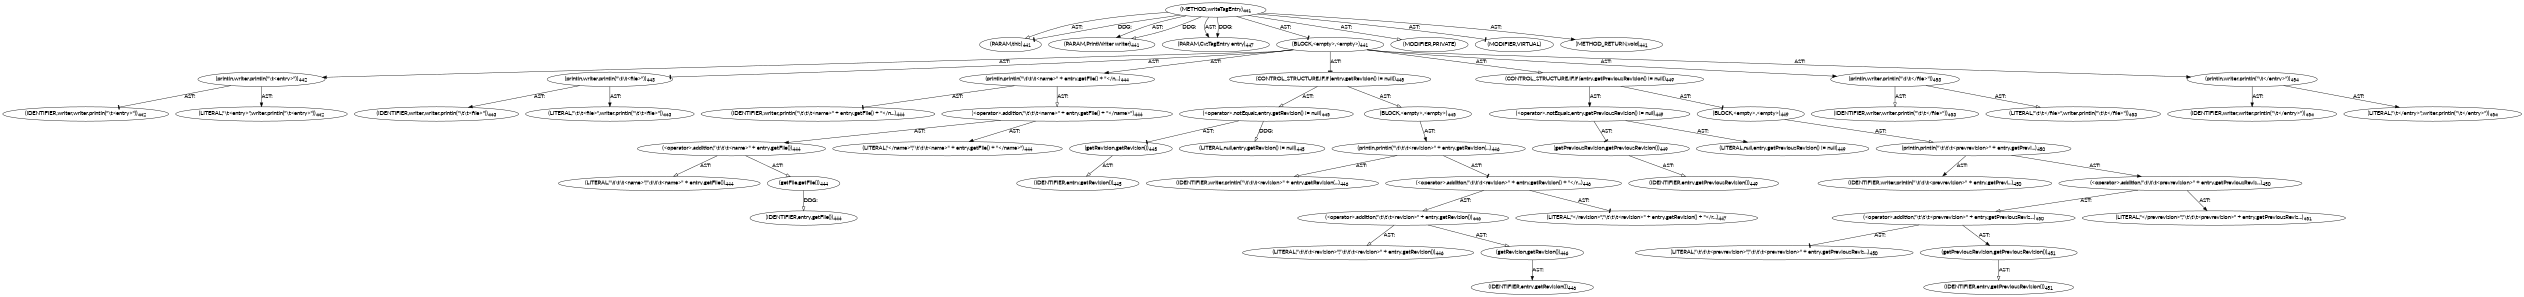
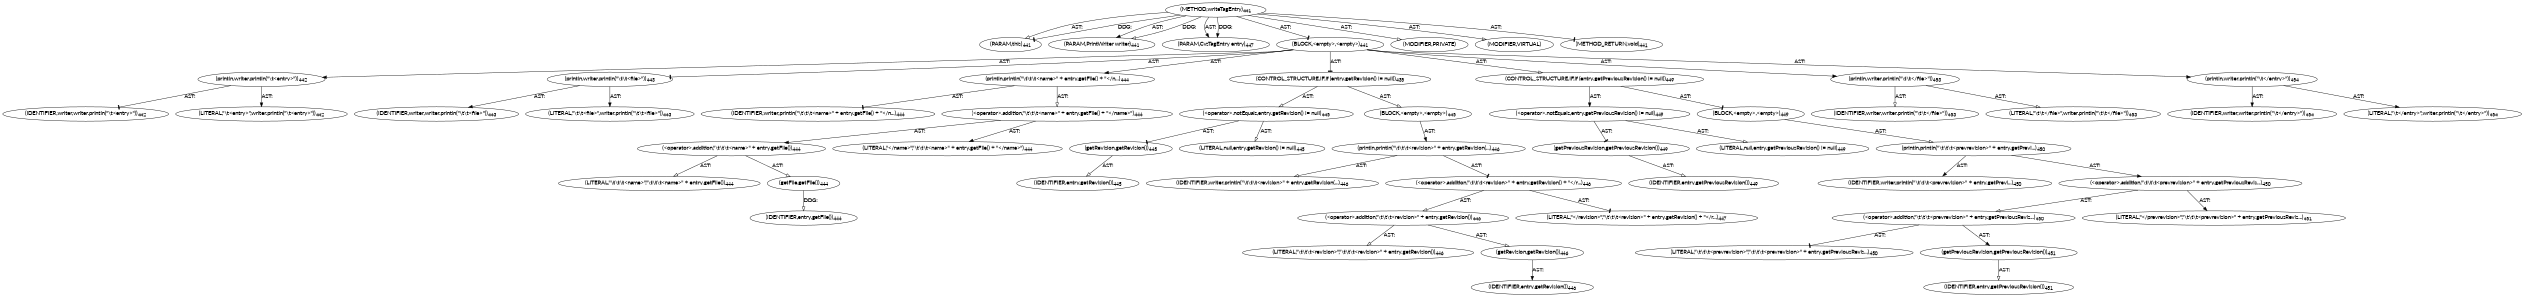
edge "(METHOD,writeTagEntry)" -> "(METHOD_RETURN,void)": arrowhead normal -> tee
edge "(METHOD,writeTagEntry)" -> "(MODIFIER,VIRTUAL)": arrowhead tee -> onormal
node "(CONTROL_STRUCTURE,IF,if (entry.getRevision() != null))": text "445" -> "435"
edge "(<operator>.notEquals,entry.getRevision() != null)" -> "(LITERAL,null,entry.getRevision() != null)": label "DDG: " -> "AST: "
edge "(<operator>.notEquals,entry.getPreviousRevision() != null)" -> "(LITERAL,null,entry.getPreviousRevision() != null)": arrowhead normal -> onormal
